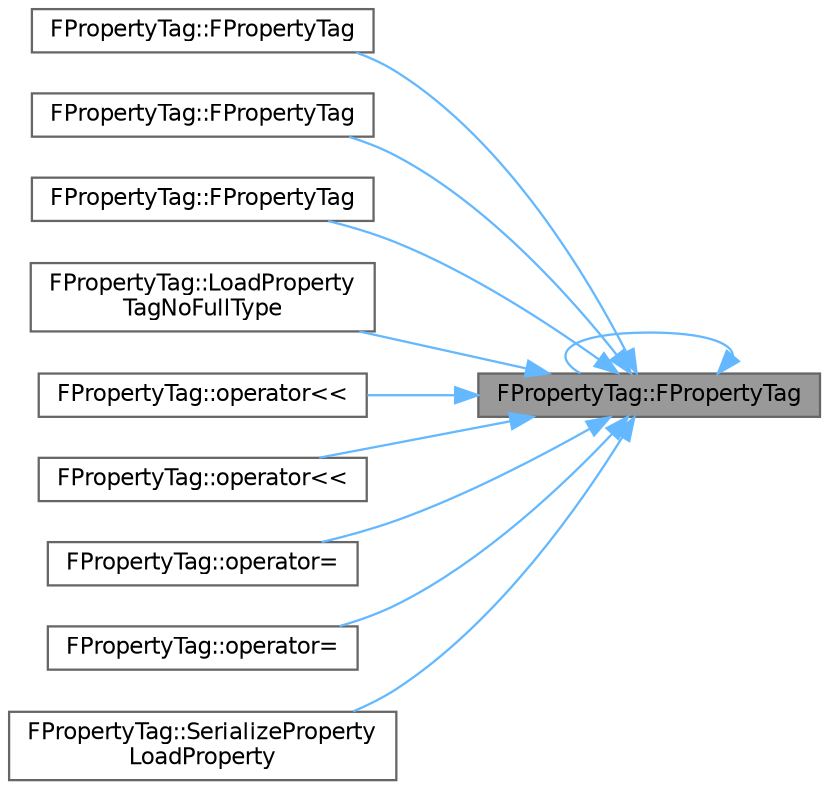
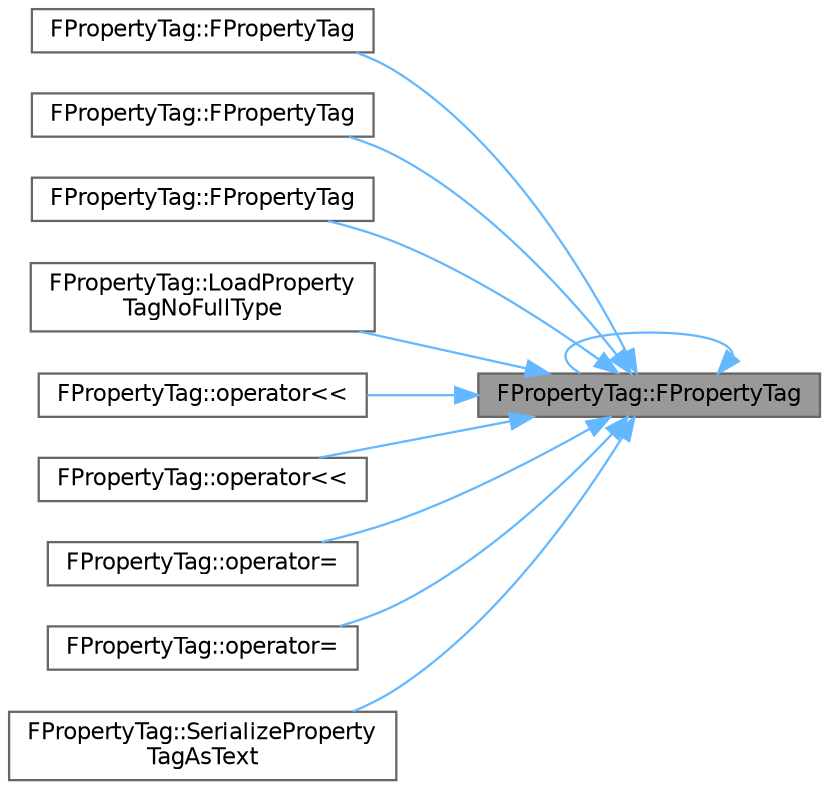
node "FPropertyTag::SerializeProperty LoadProperty": label "FPropertyTag::SerializeProperty LoadProperty" -> "FPropertyTag::SerializeProperty TagAsText"
